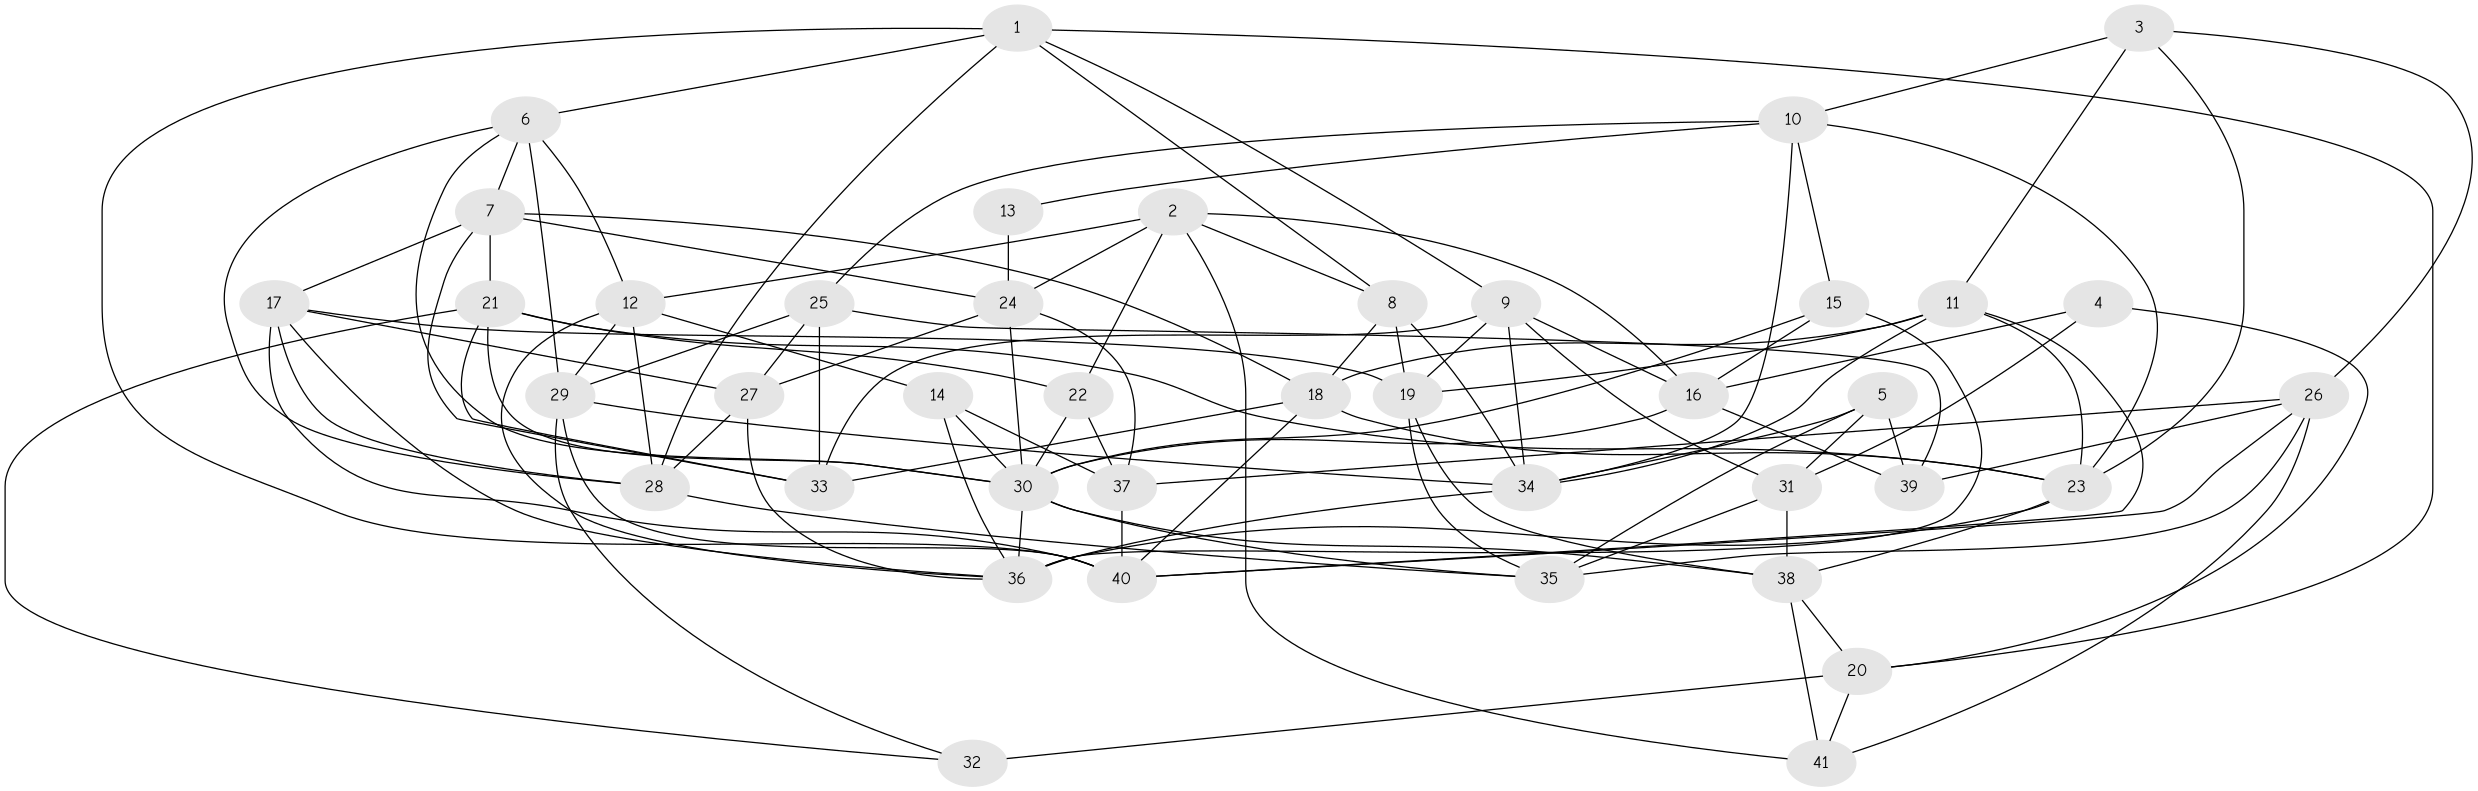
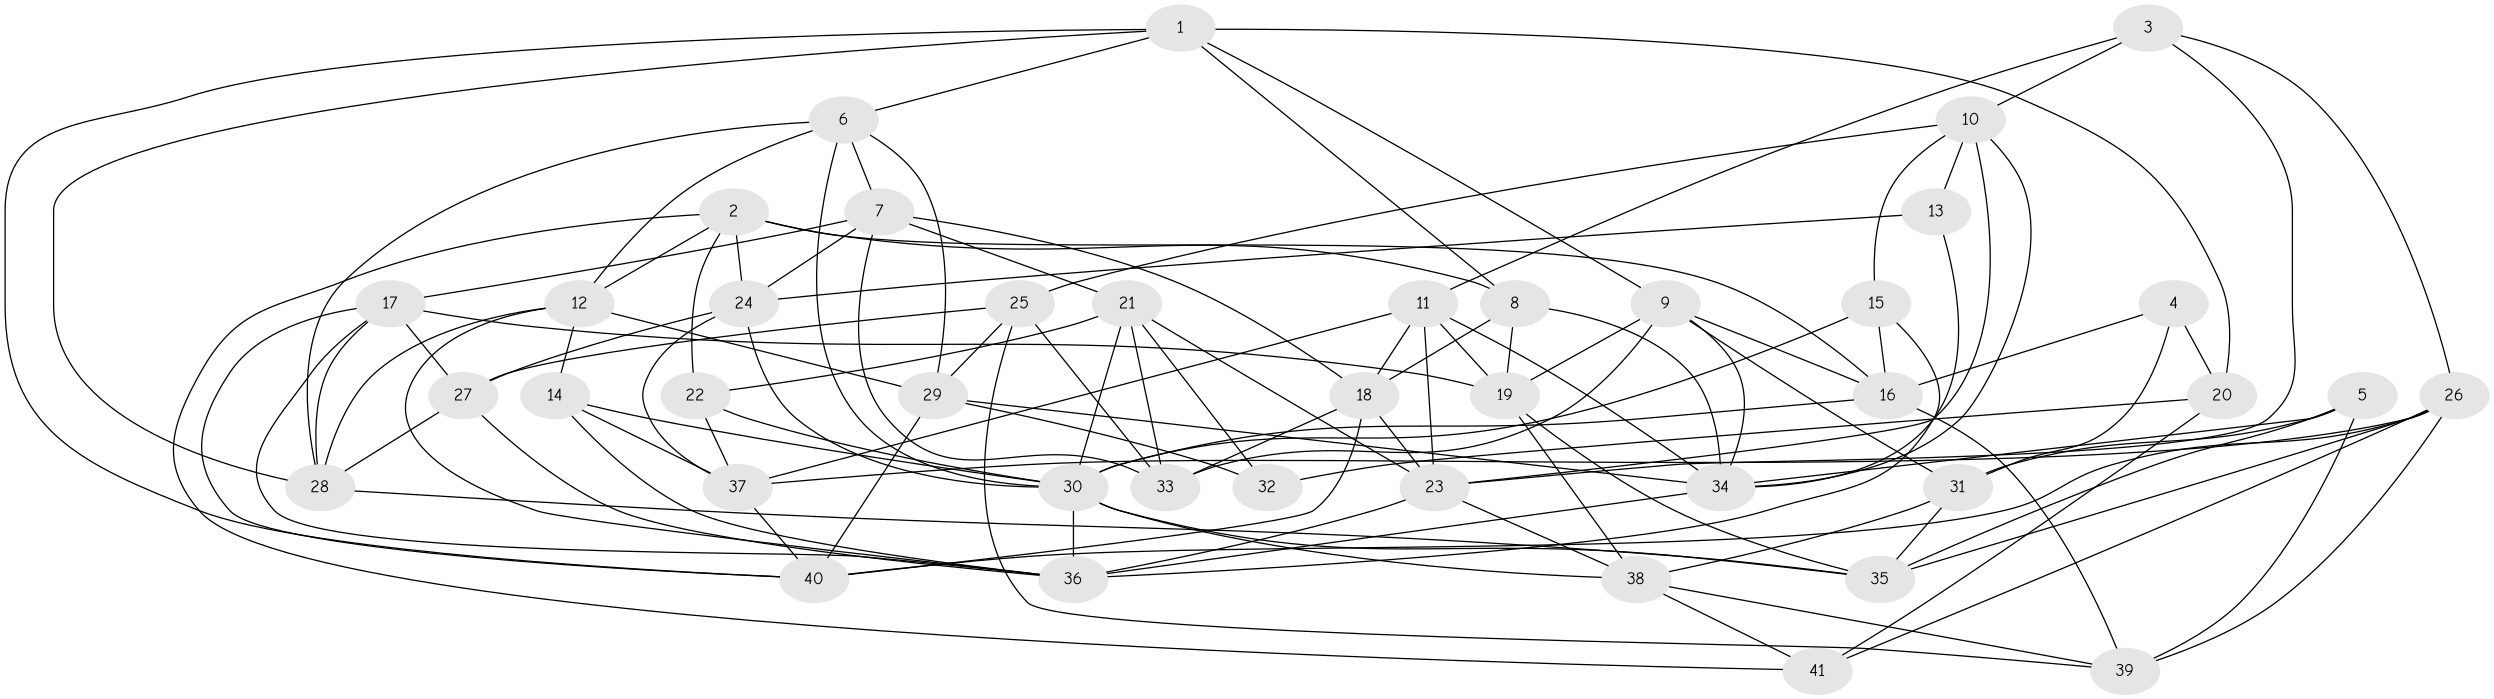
edge "13" -- "34": added
edge "11" -- "40": now "11" -- "37"
edge "38" -- "20": now "38" -- "39"
